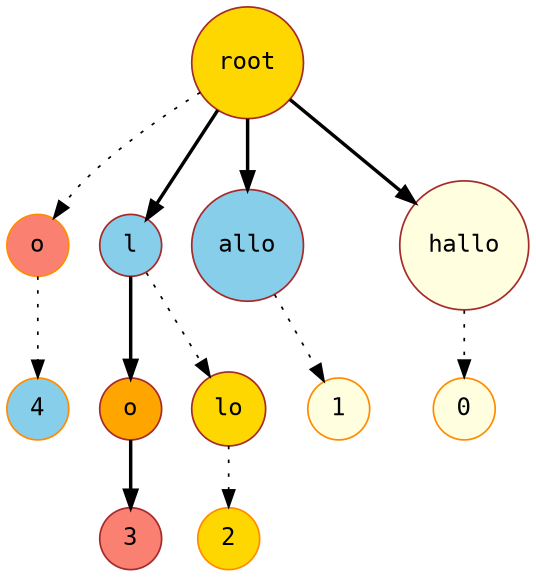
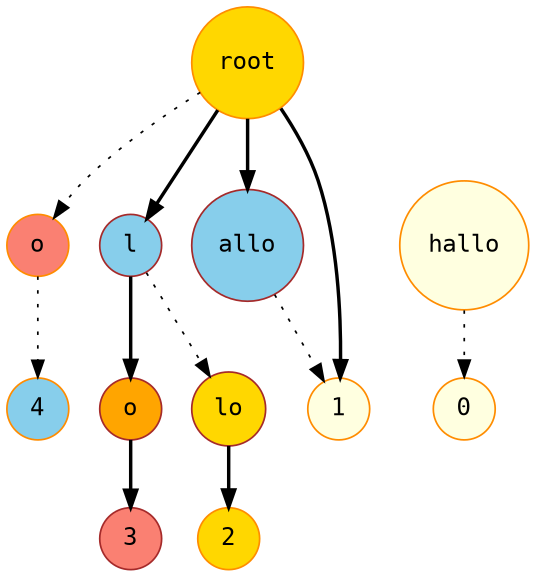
node "root": color brown -> darkorange
edge "root" -> "hallo": now "root" -> "1"
node "hallo": color brown -> darkorange
edge "lo" -> "2": style dotted -> bold
